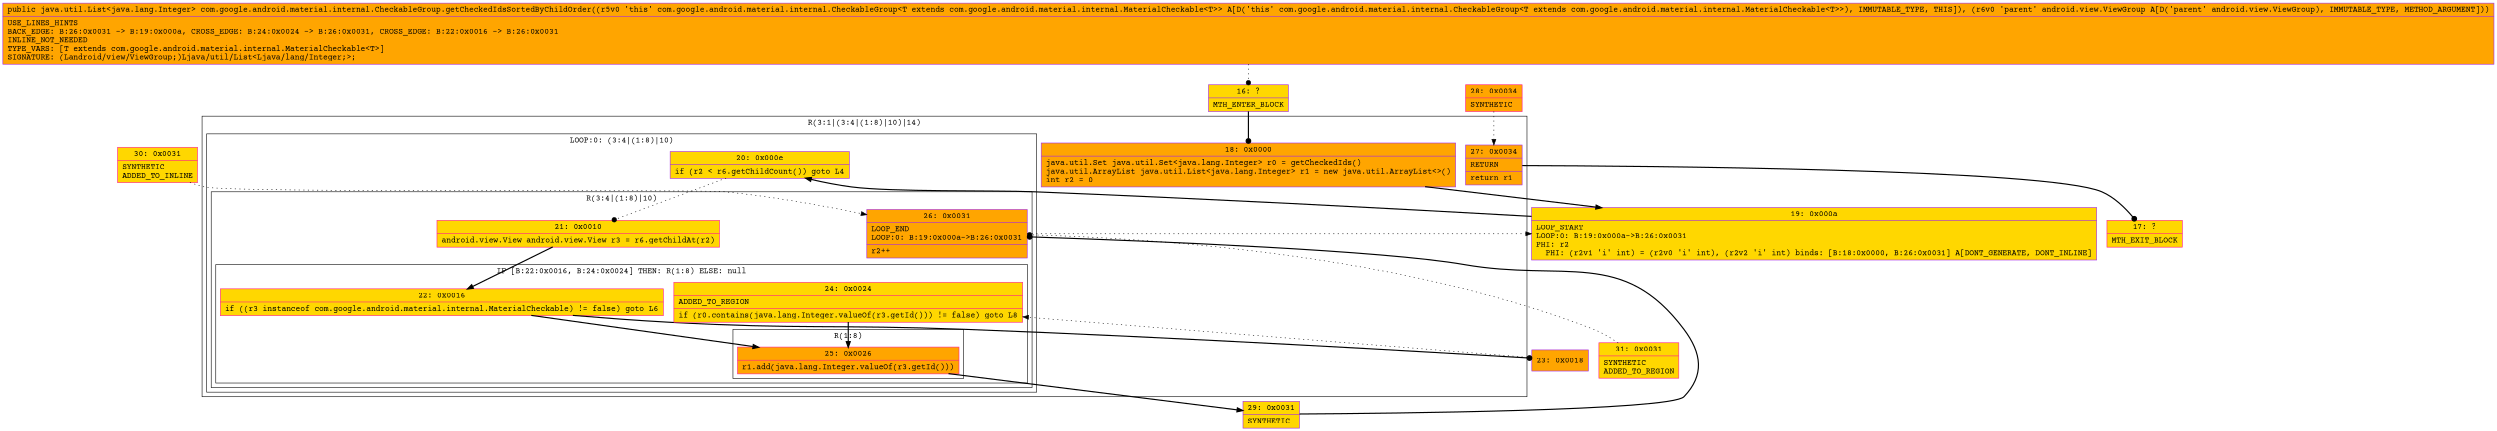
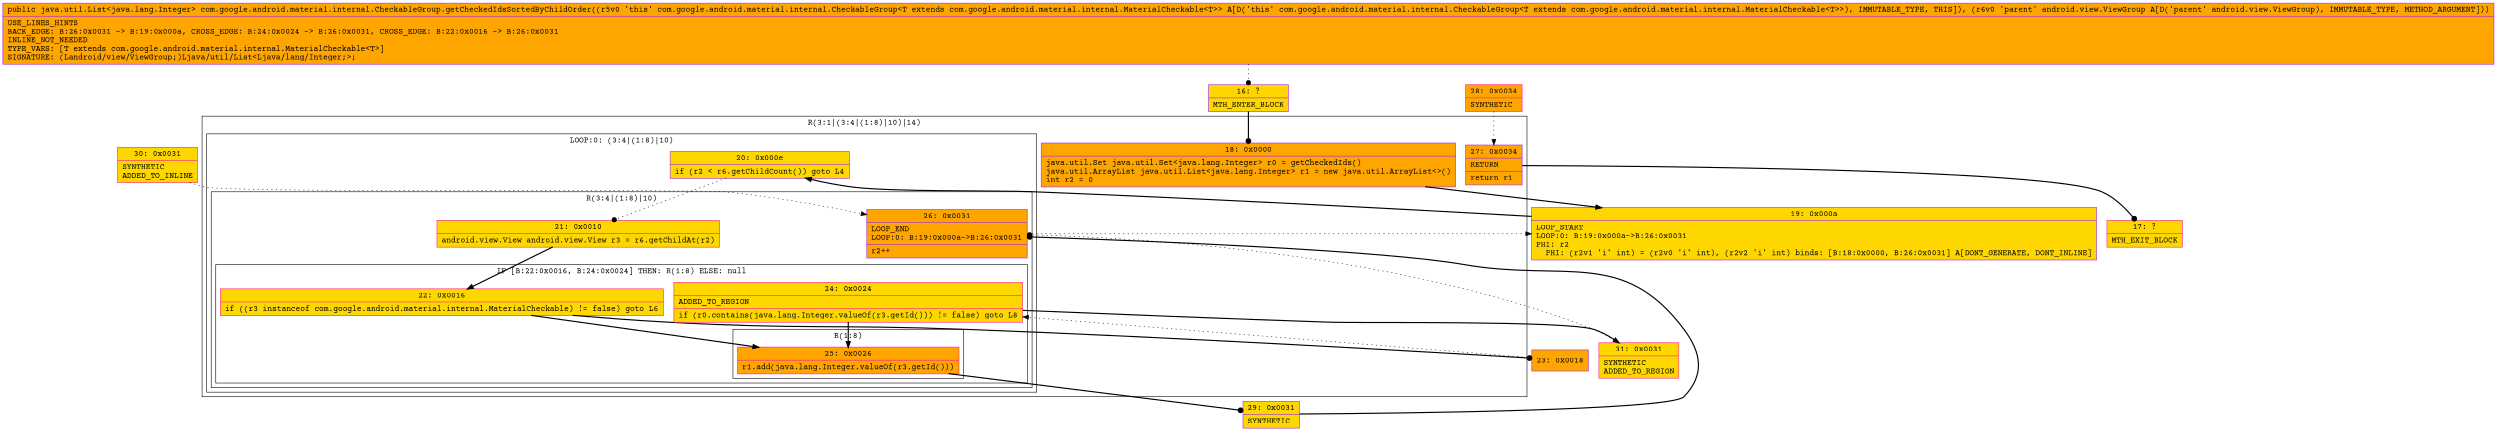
edge "24: 0x0024" -> "31: 0x0031": added
edge "25: 0x0026" -> "29: 0x0031": arrowhead normal -> dot
